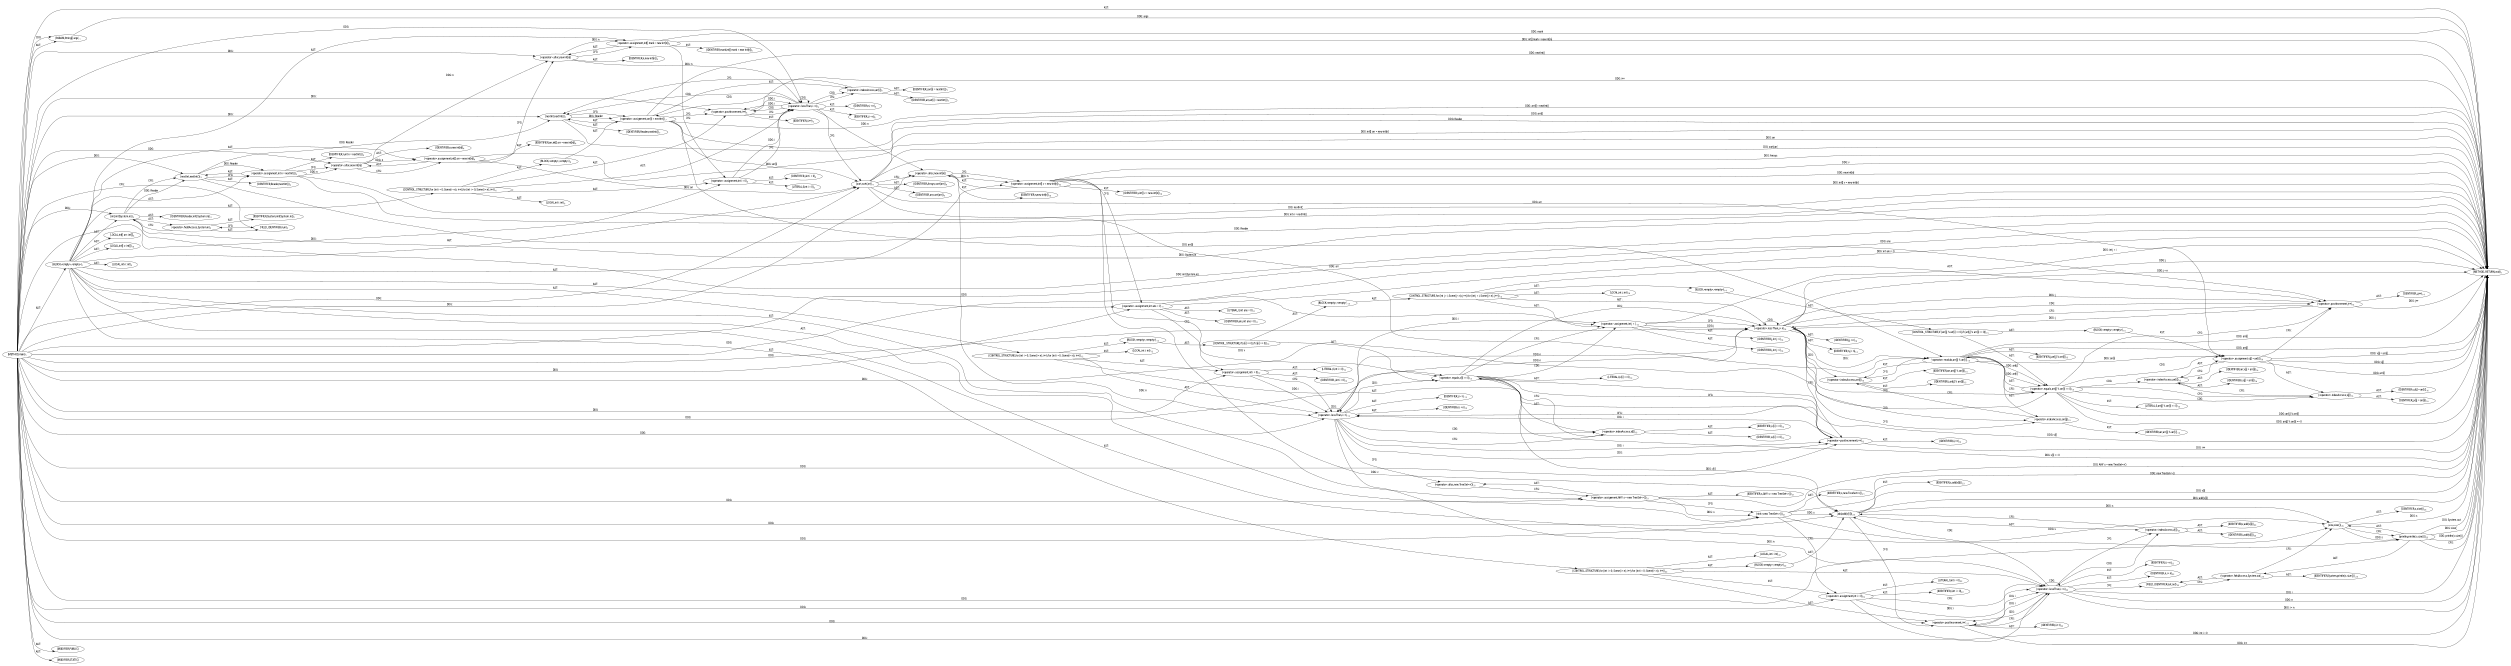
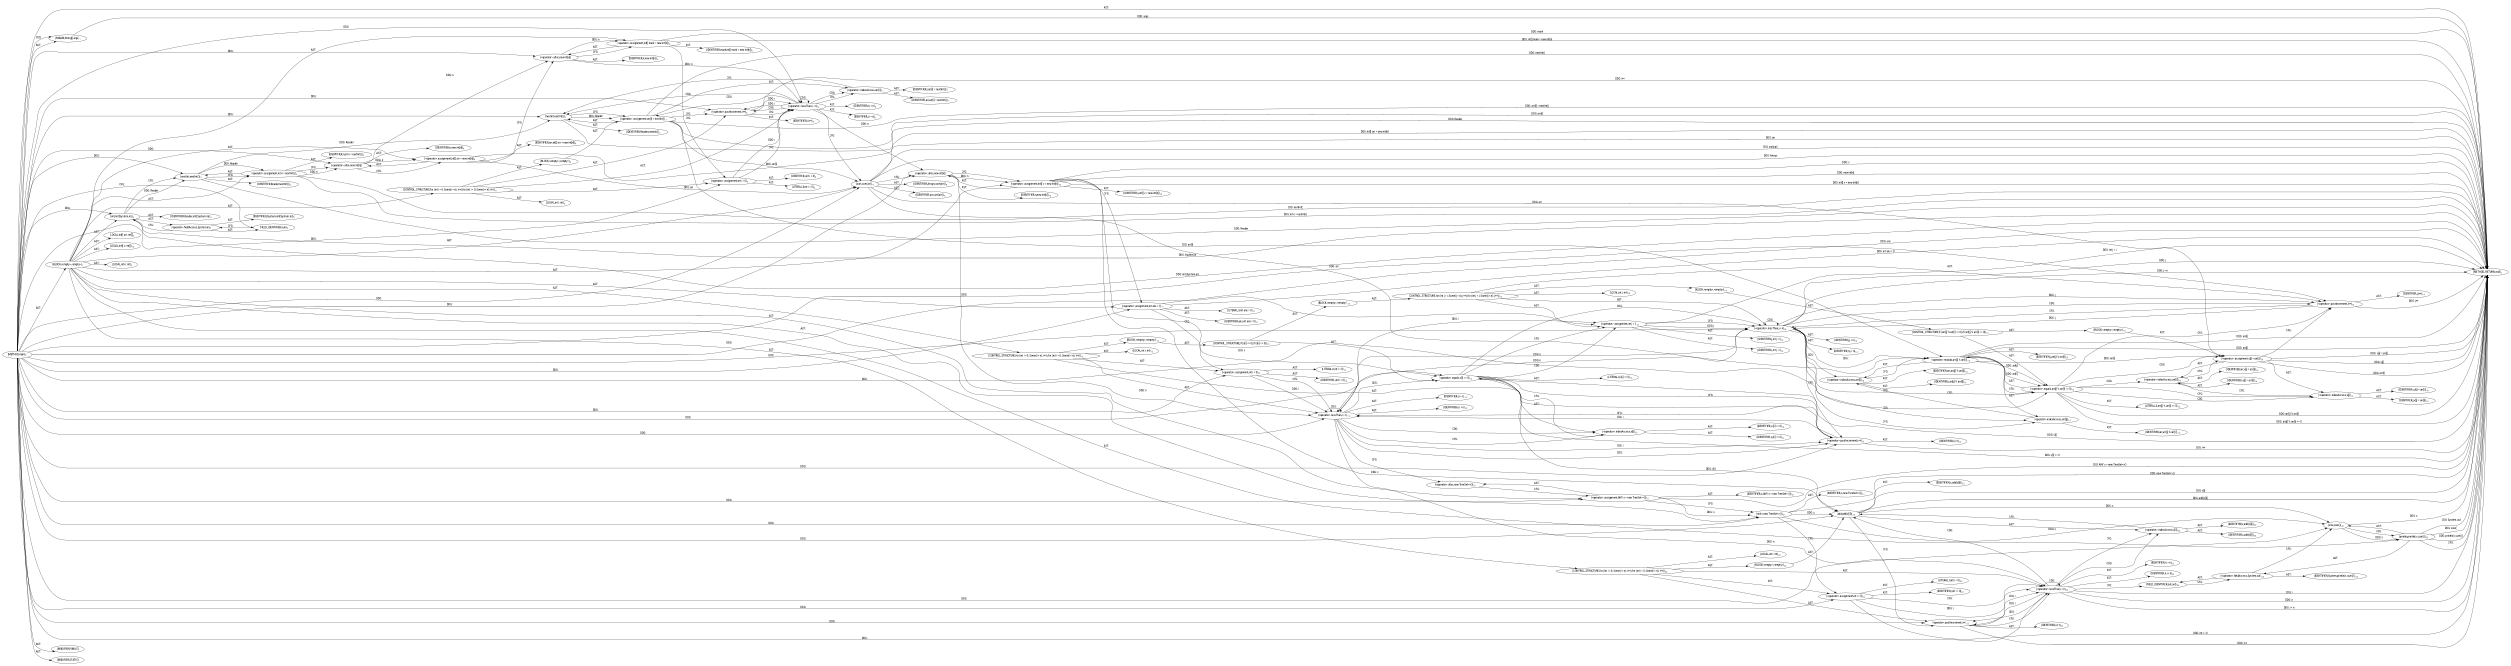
node "(IDENTIFIER,s,size())": removed
